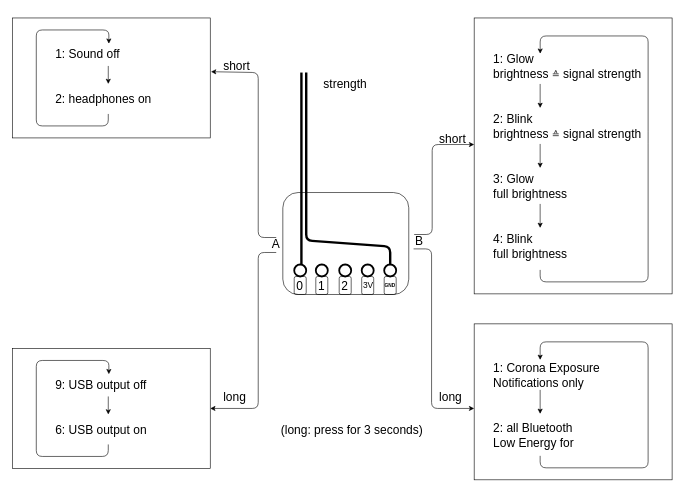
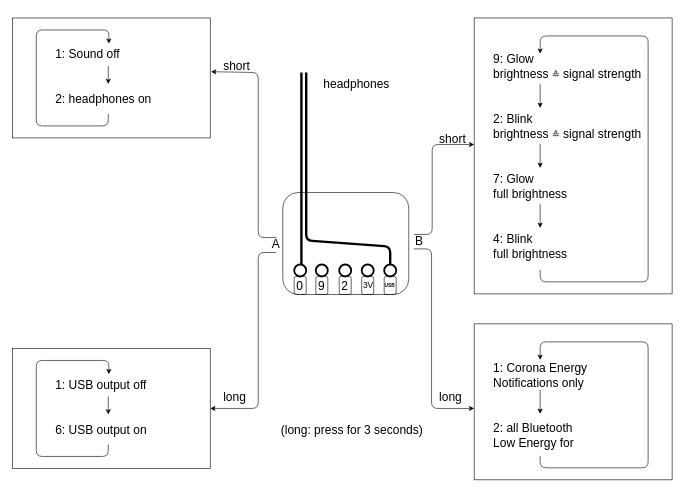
node "1: Glow brightness ≙ signal strength": label "1: Glow brightness ≙ signal strength" -> "9: Glow brightness ≙ signal strength"
node "strength": label "strength" -> "headphones"
node "3: Glow full brightness": label "3: Glow full brightness" -> "7: Glow full brightness"
node "1": label "1" -> "9"
node "GND": label "GND" -> "USB"
node "1: Corona Exposure Notifications only": label "1: Corona Exposure Notifications only" -> "1: Corona Energy Notifications only"
node "9: USB output off": label "9: USB output off" -> "1: USB output off"
